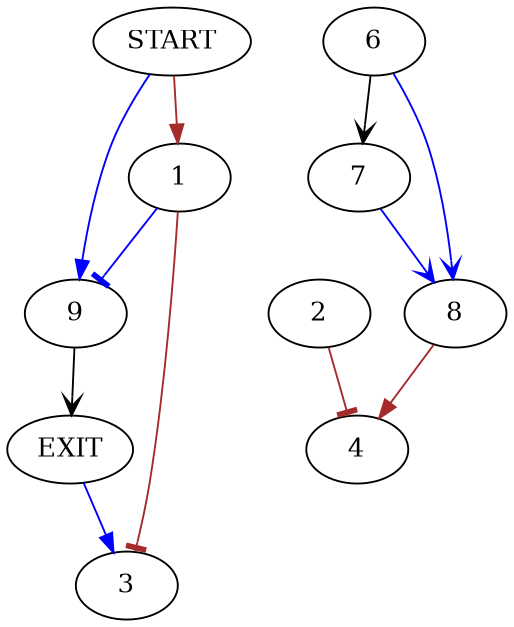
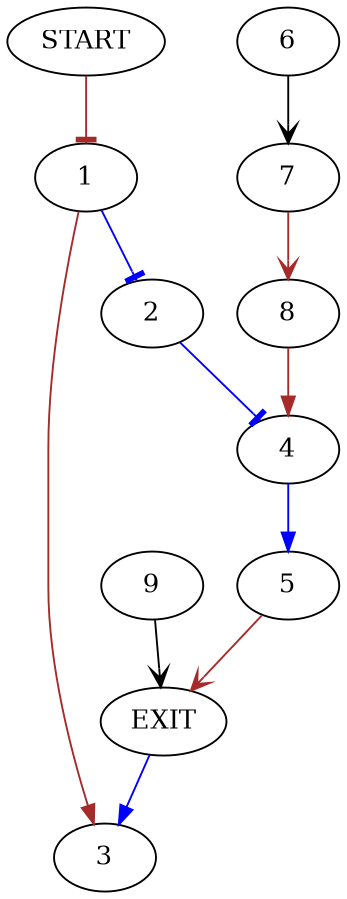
edge "START" -> "1": arrowhead normal -> tee
edge "START" -> "9": removed
edge "6" -> "8": removed
edge "7" -> "8": color blue -> brown
edge "1" -> "9": now "1" -> "2"
edge "1" -> "3": arrowhead tee -> normal
edge "2" -> "4": color brown -> blue
node "5": added
